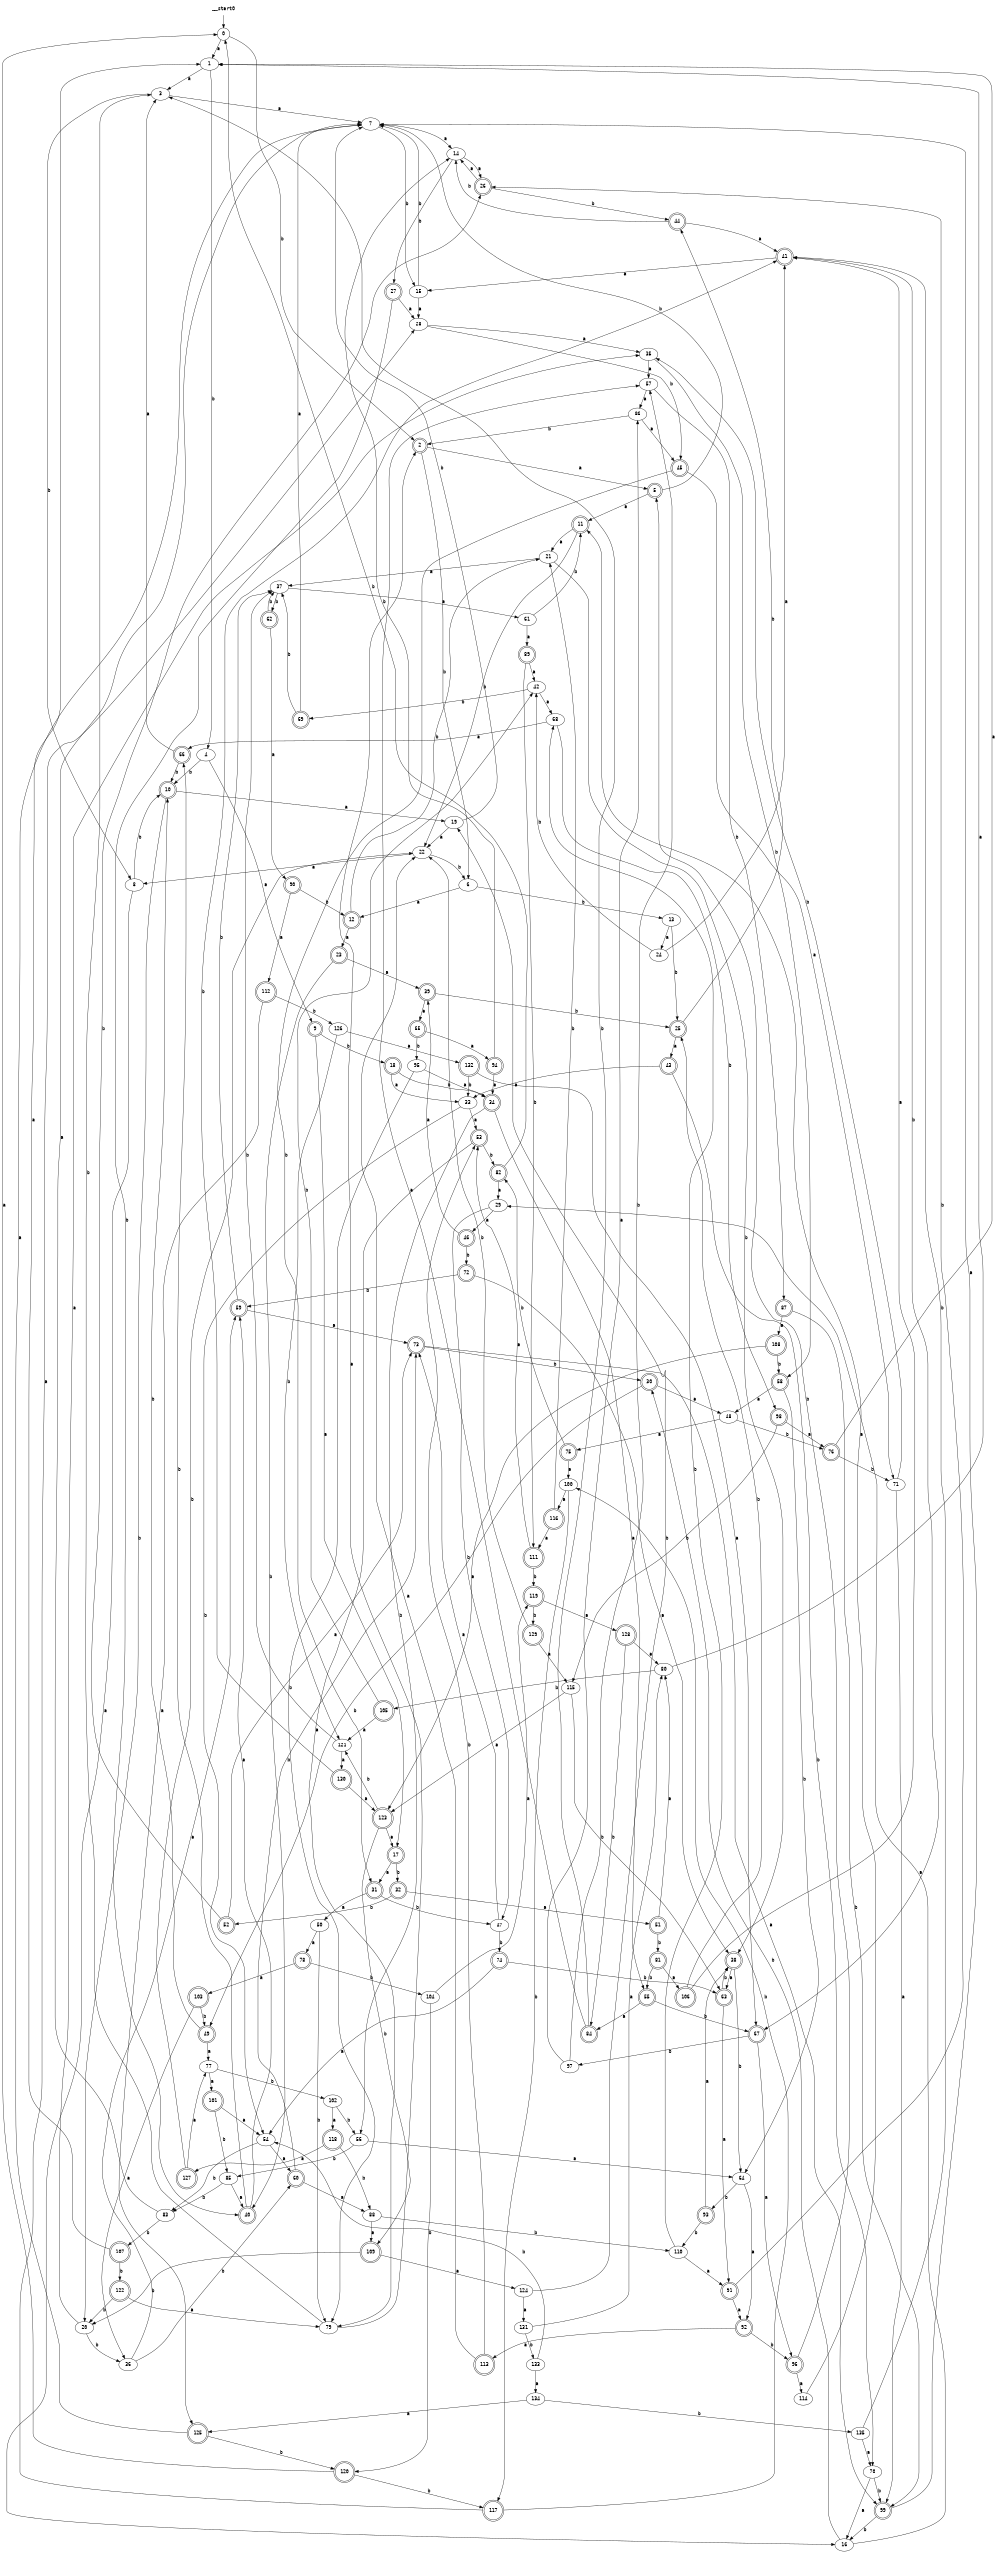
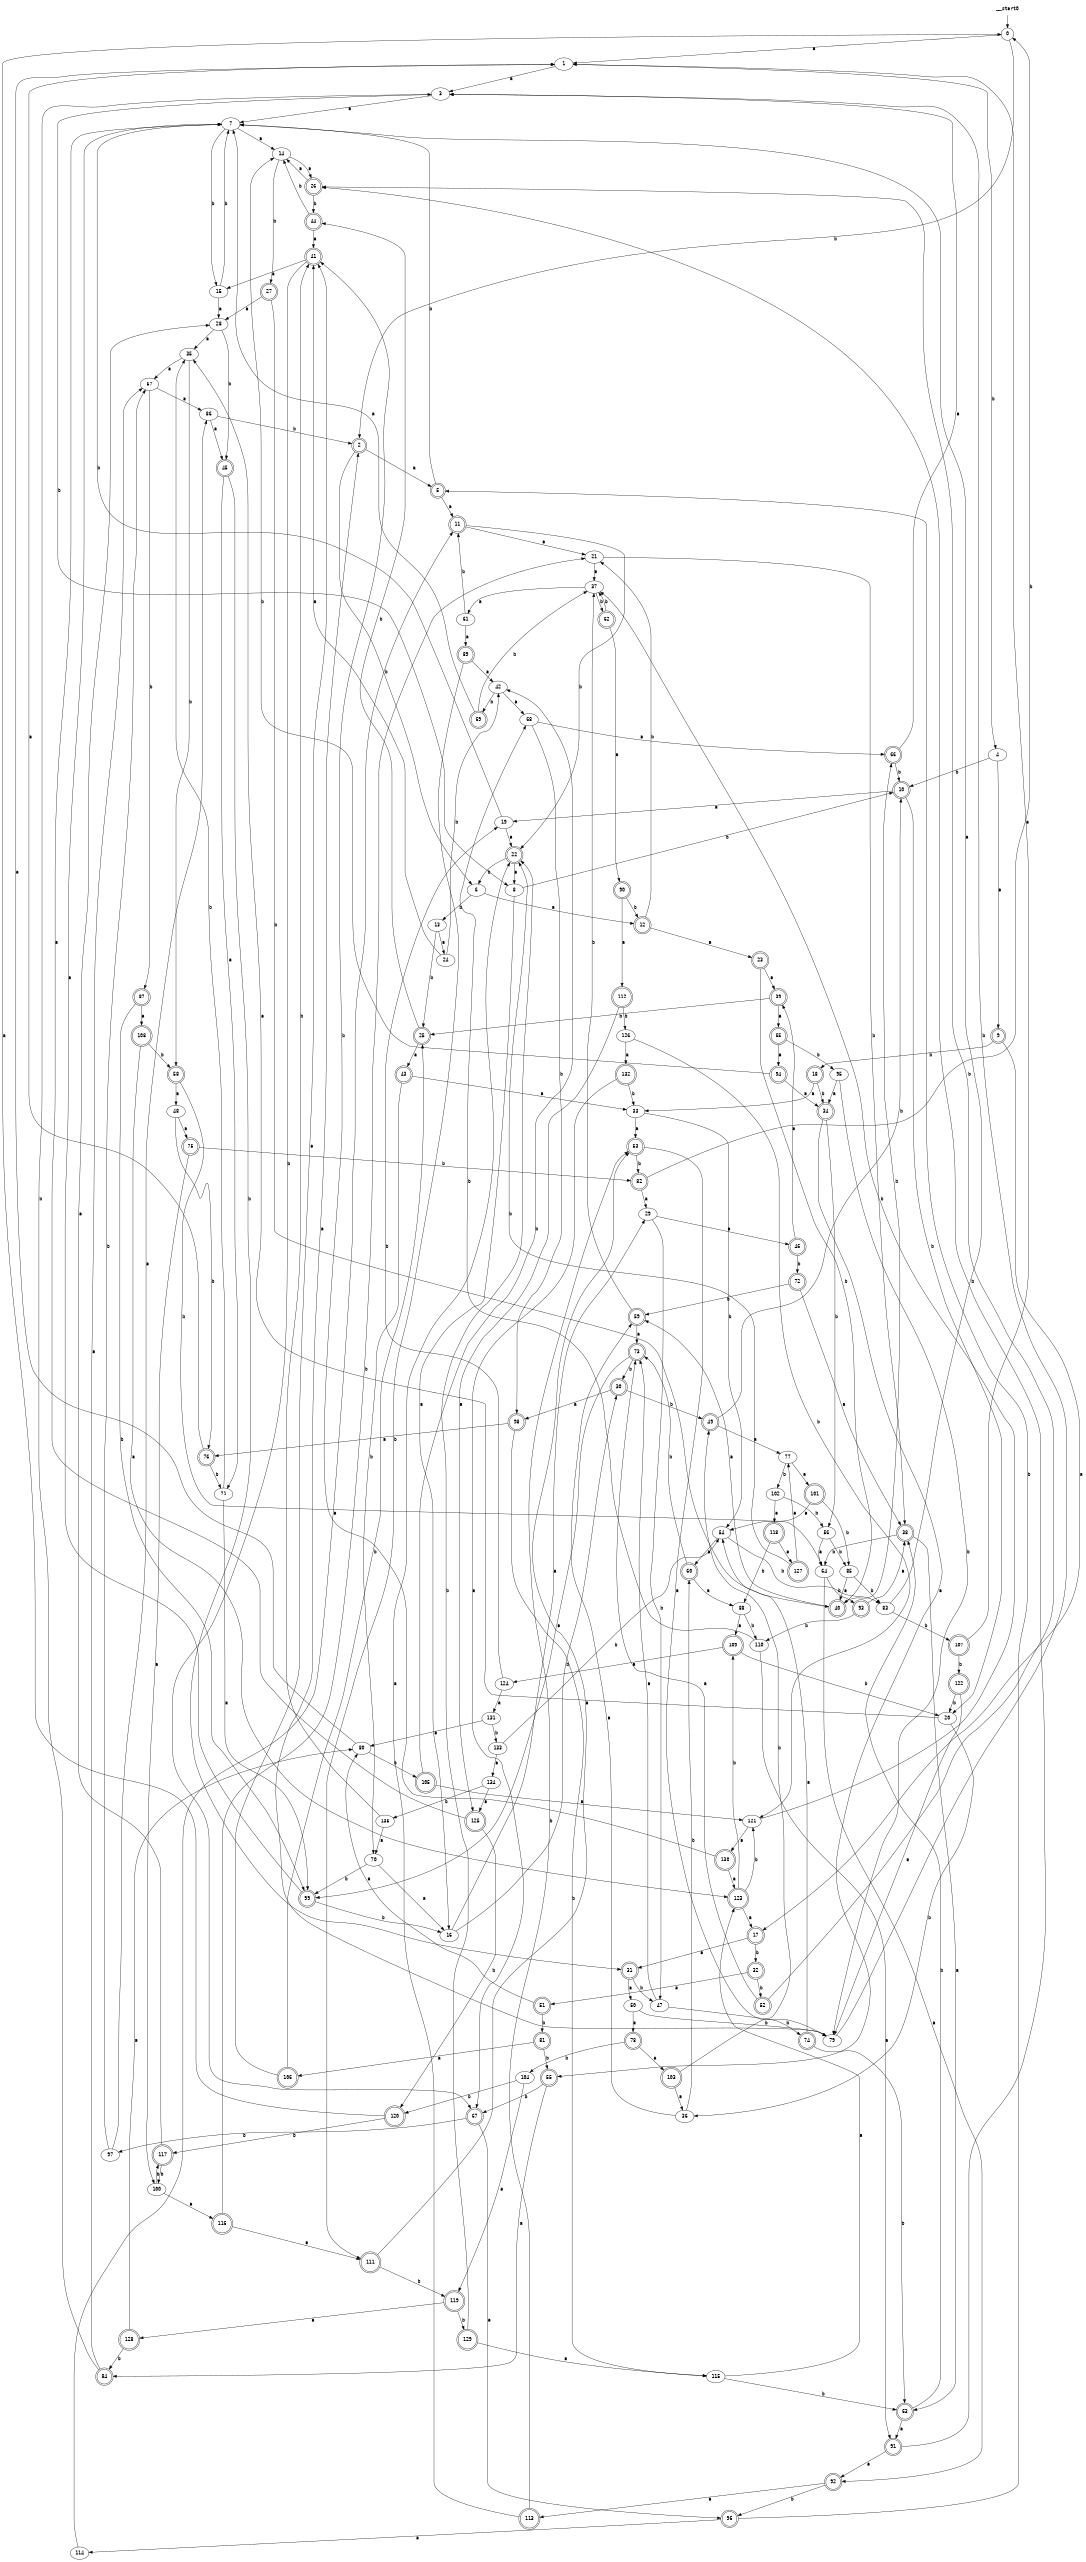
node "22": shape ellipse -> doublecircle
edge "30" -> "48": now "30" -> "98"
